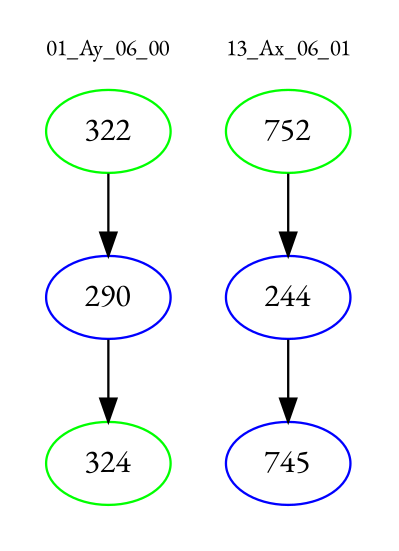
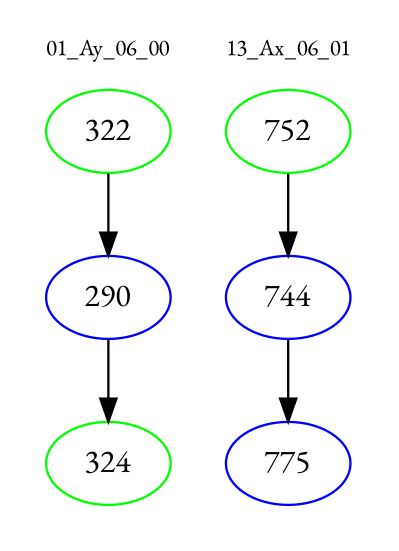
node "244": label "244" -> "744"
node "745": label "745" -> "775"
